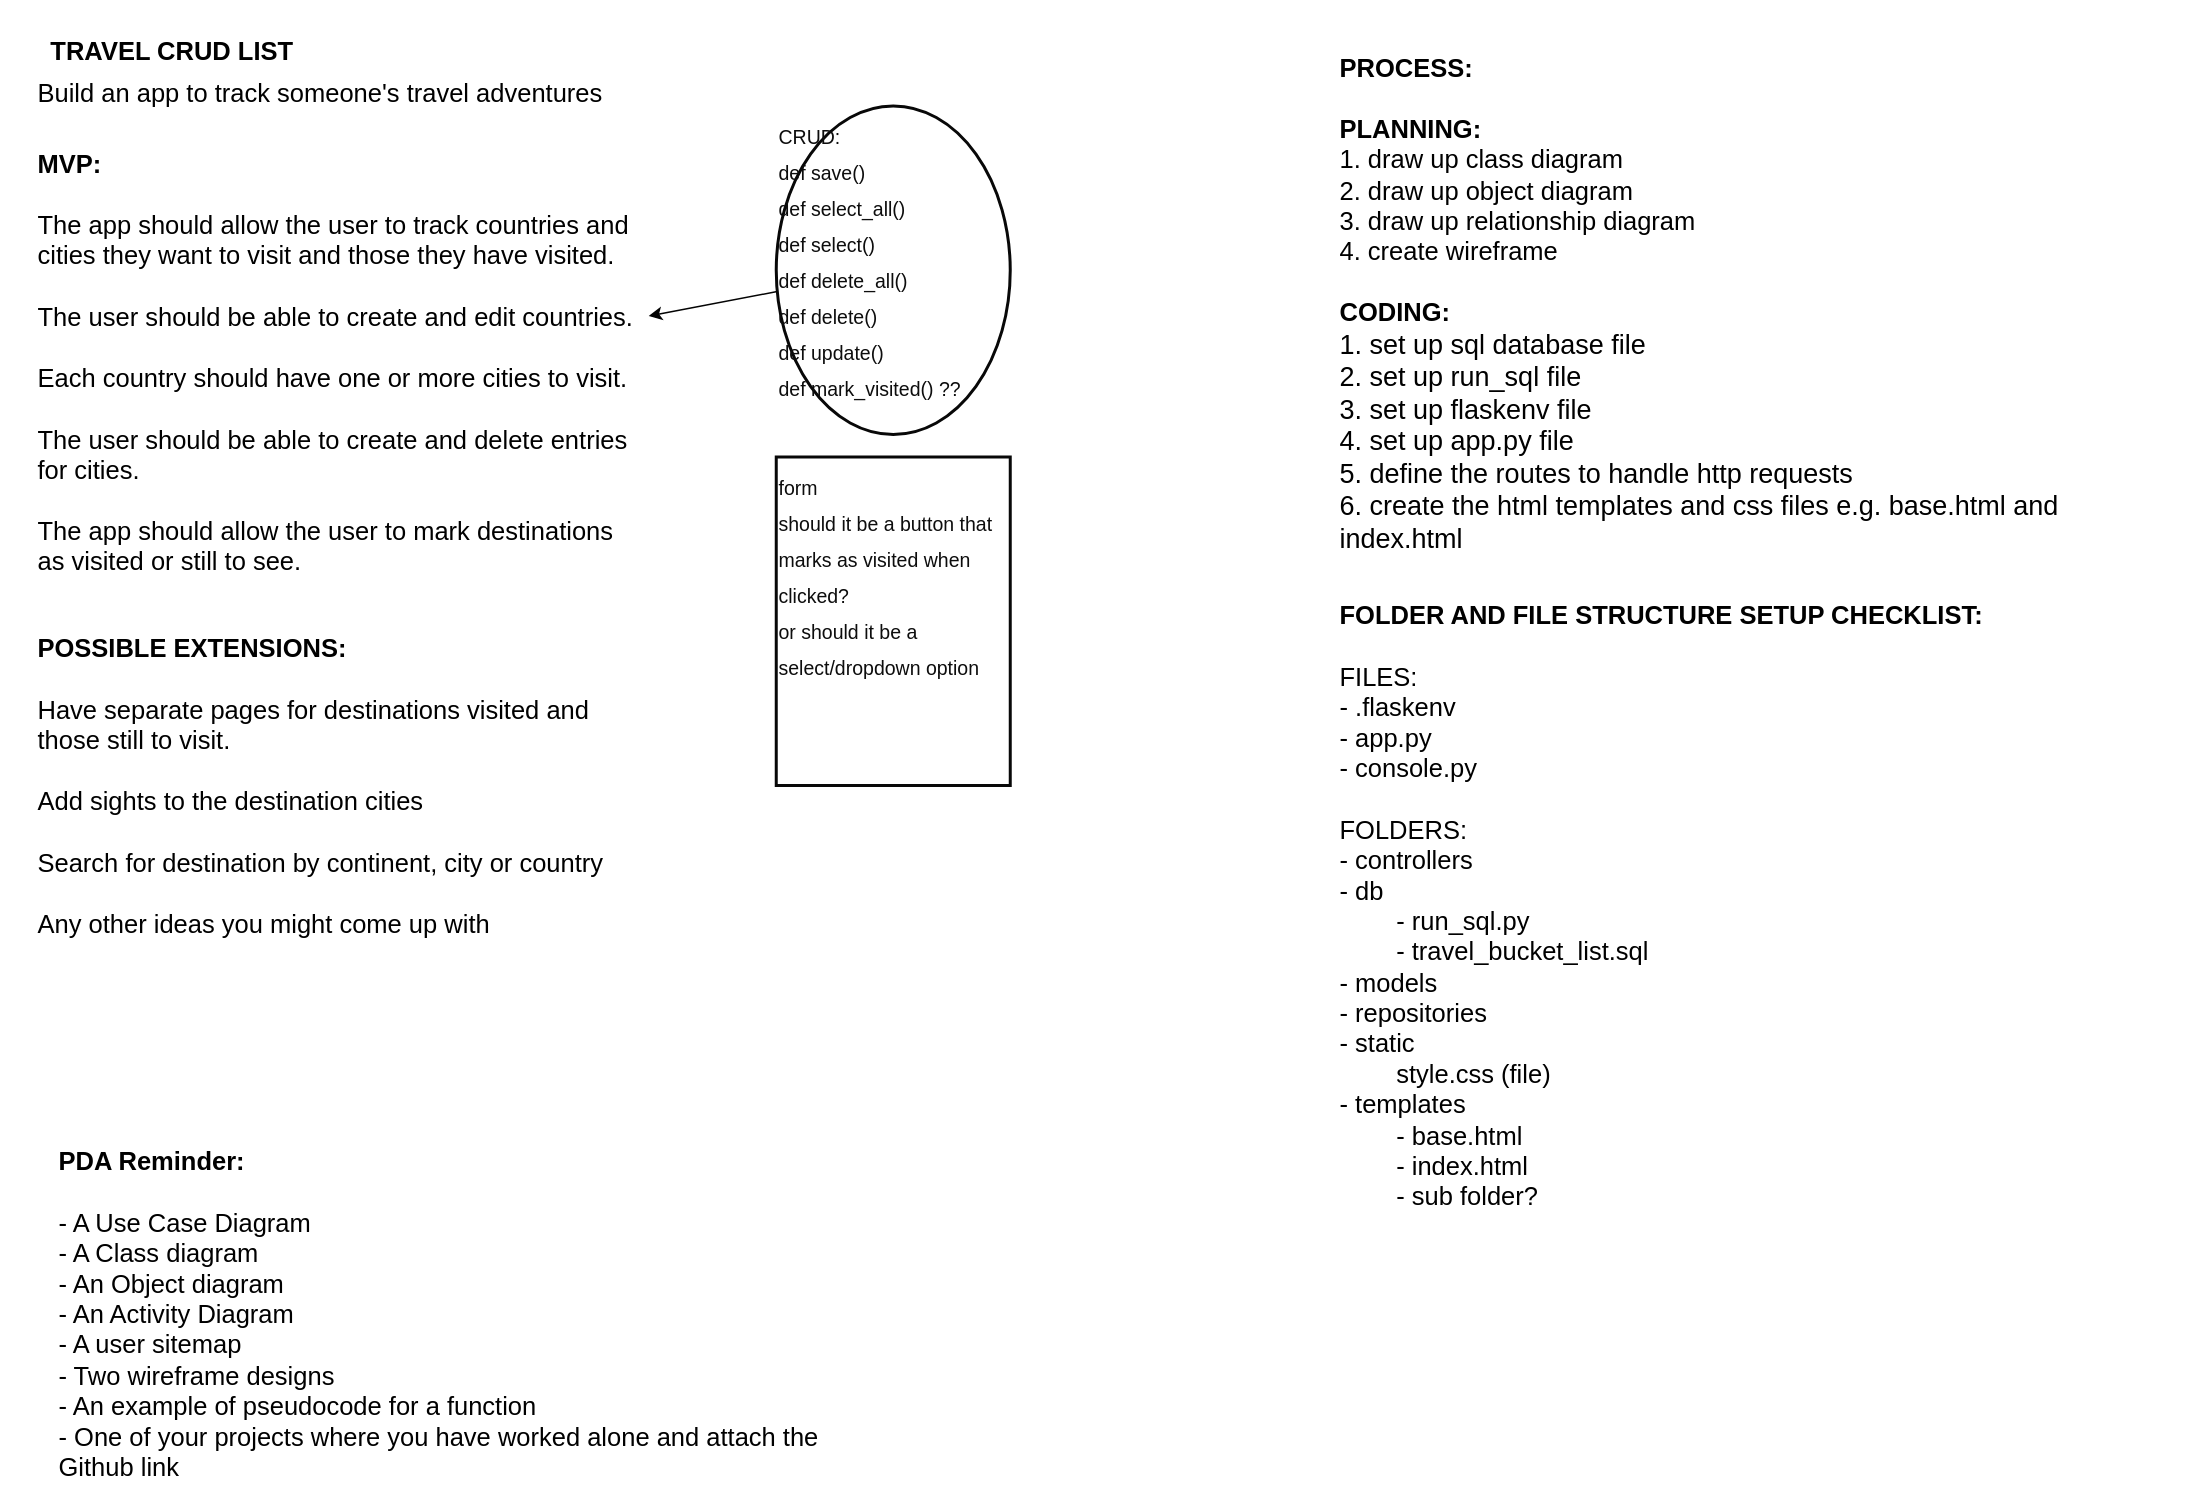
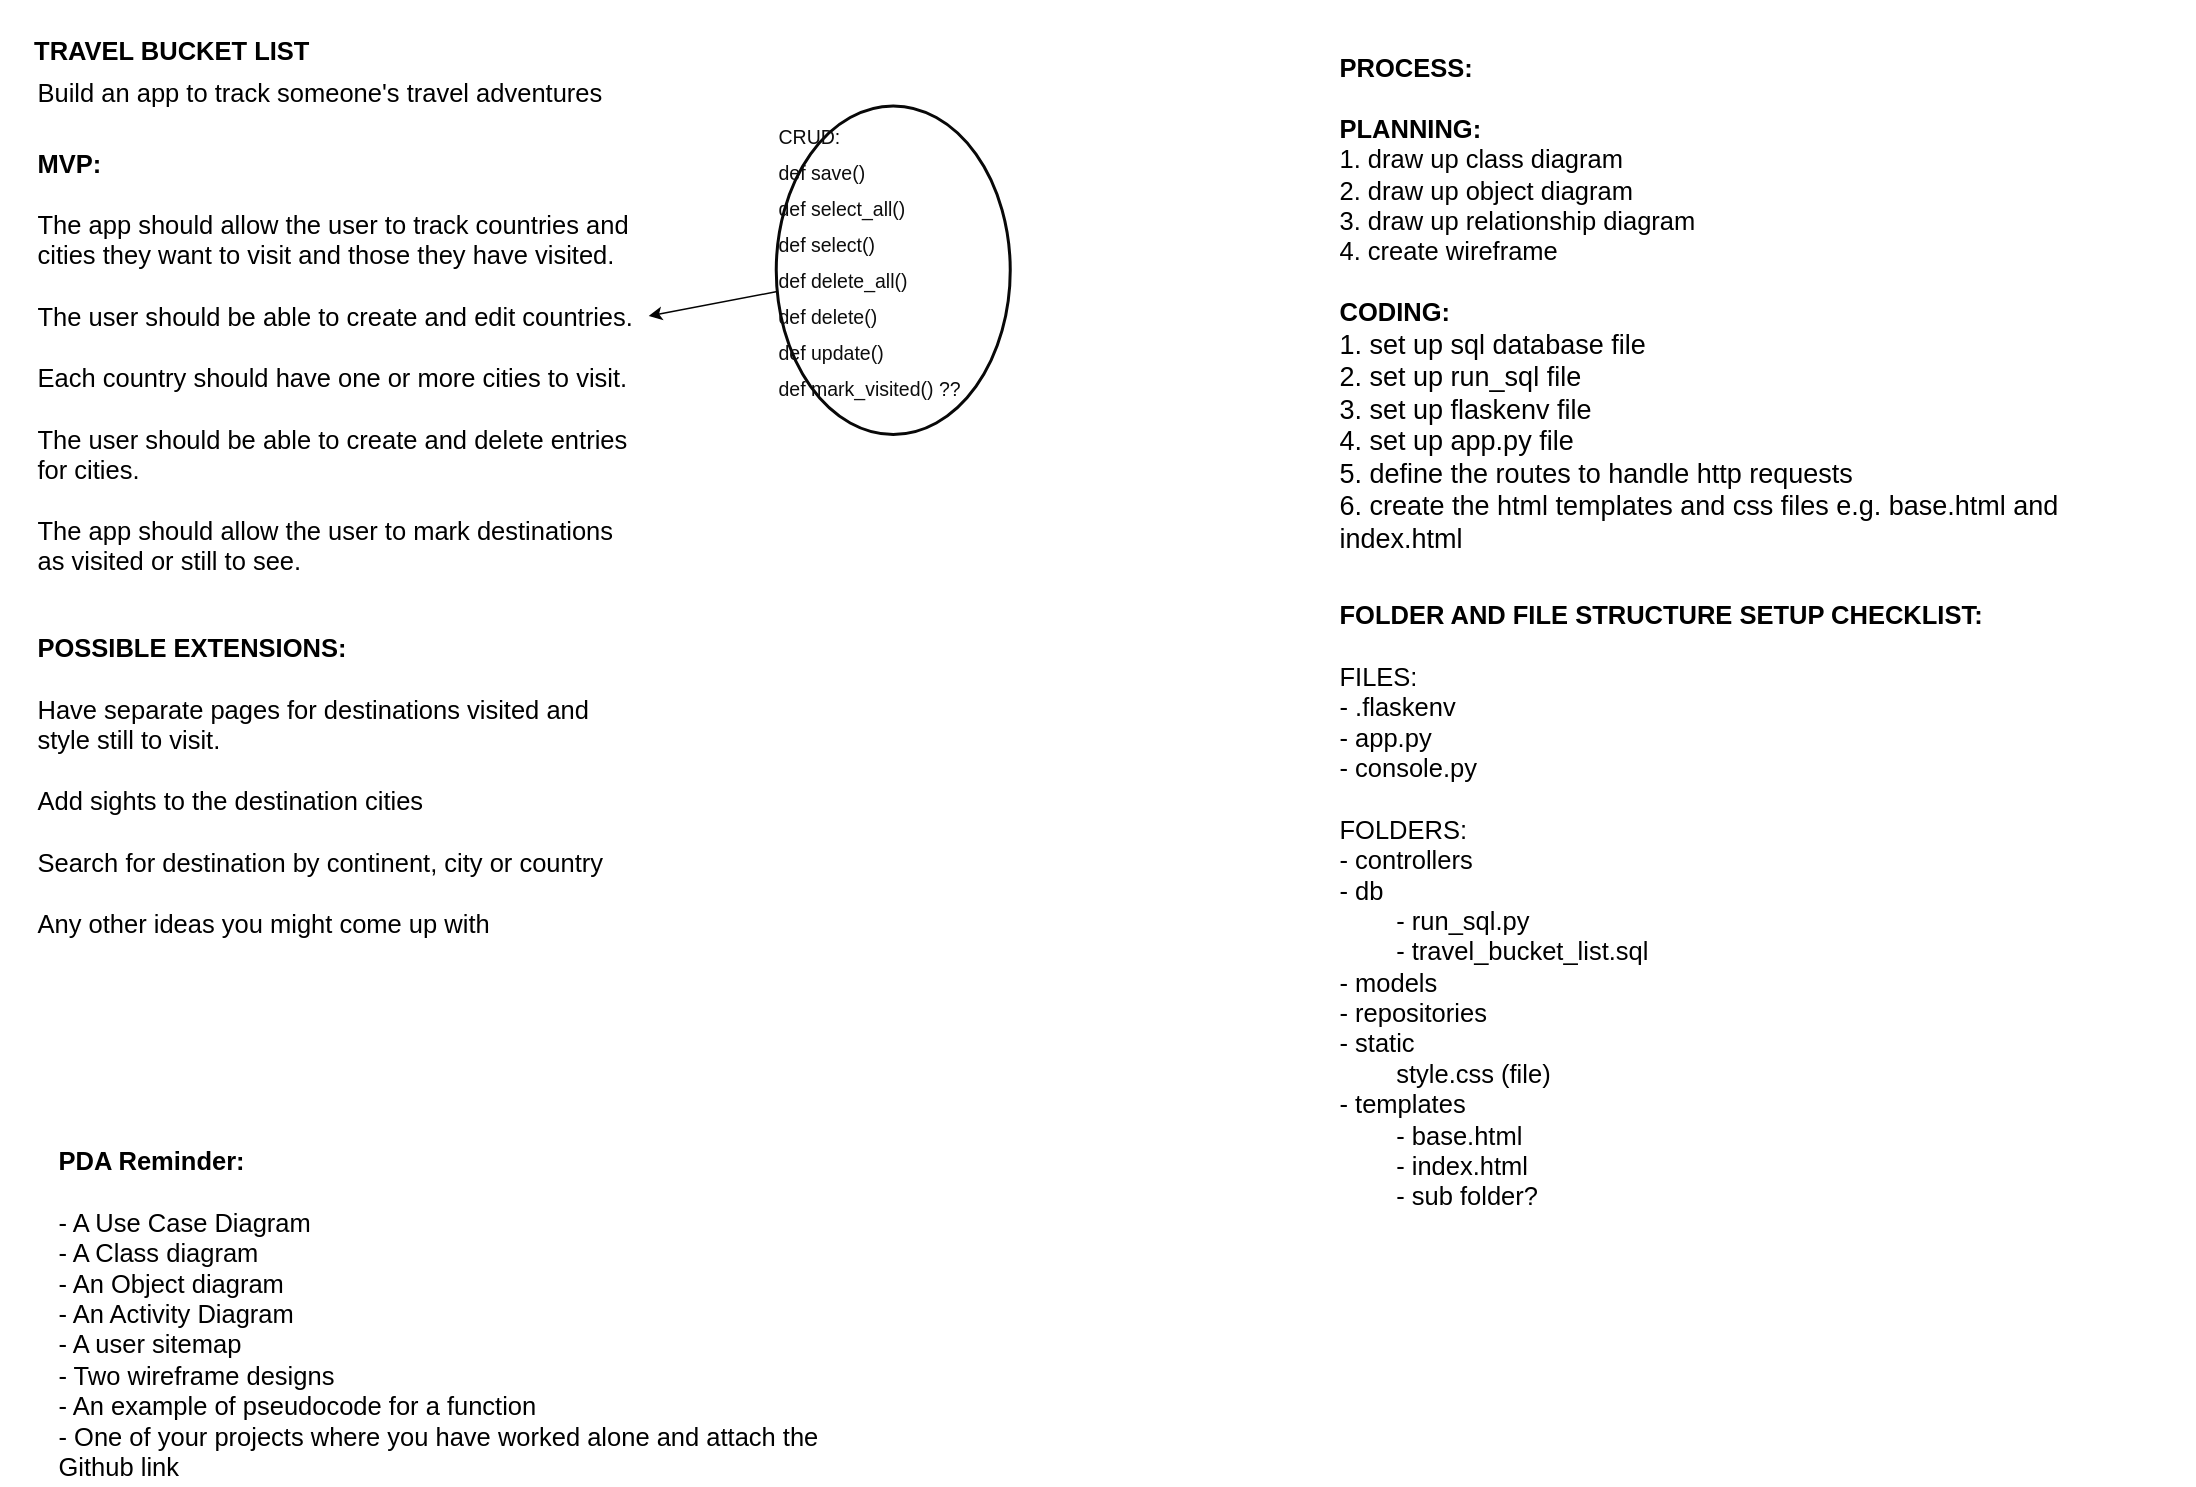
node "TRAVEL CRUD LIST": label "TRAVEL CRUD LIST" -> "TRAVEL BUCKET LIST"
node "form should it be a button that marks as visited when clicked? or should it be a select/dropdown option": removed
node "POSSIBLE EXTENSIONS: Have separate pages for destinations visited and those still to visit. Add sights to the destination cities Search for destination by continent, city or country Any other ideas you might come up with": label "POSSIBLE EXTENSIONS: Have separate pages for destinations visited and those still to visit. Add sights to the destination cities Search for destination by continent, city or country Any other ideas you might come up with" -> "POSSIBLE EXTENSIONS: Have separate pages for destinations visited and style still to visit. Add sights to the destination cities Search for destination by continent, city or country Any other ideas you might come up with"
